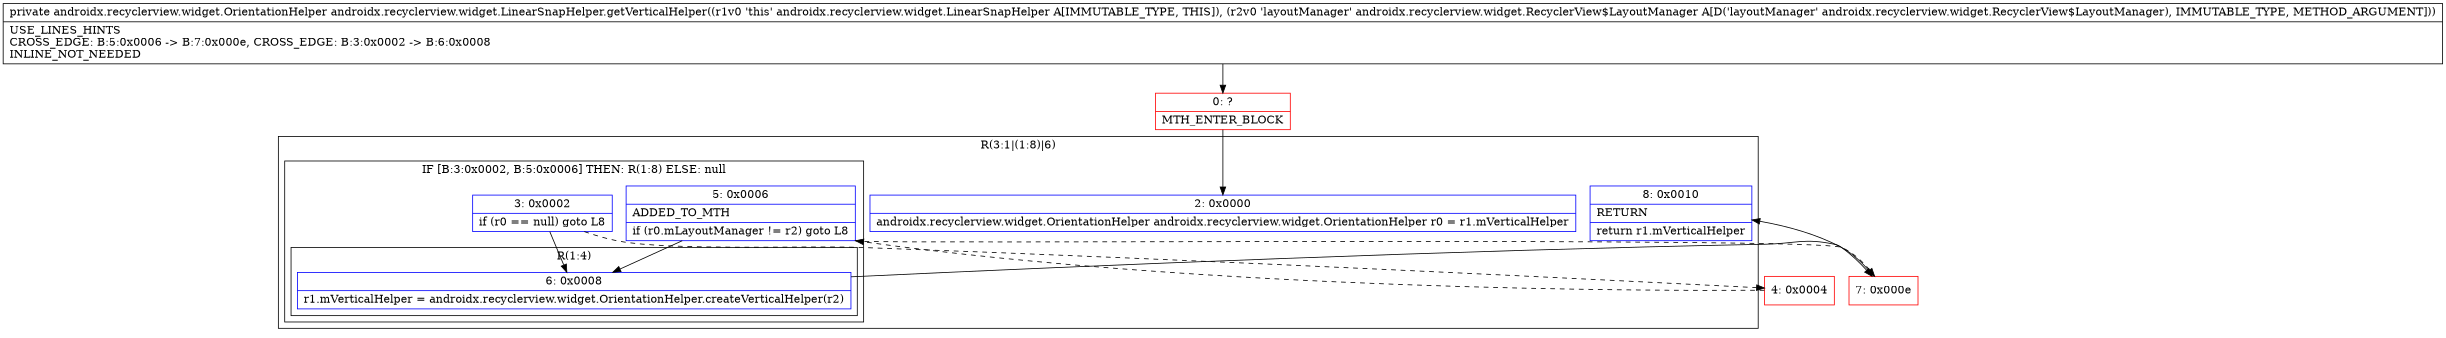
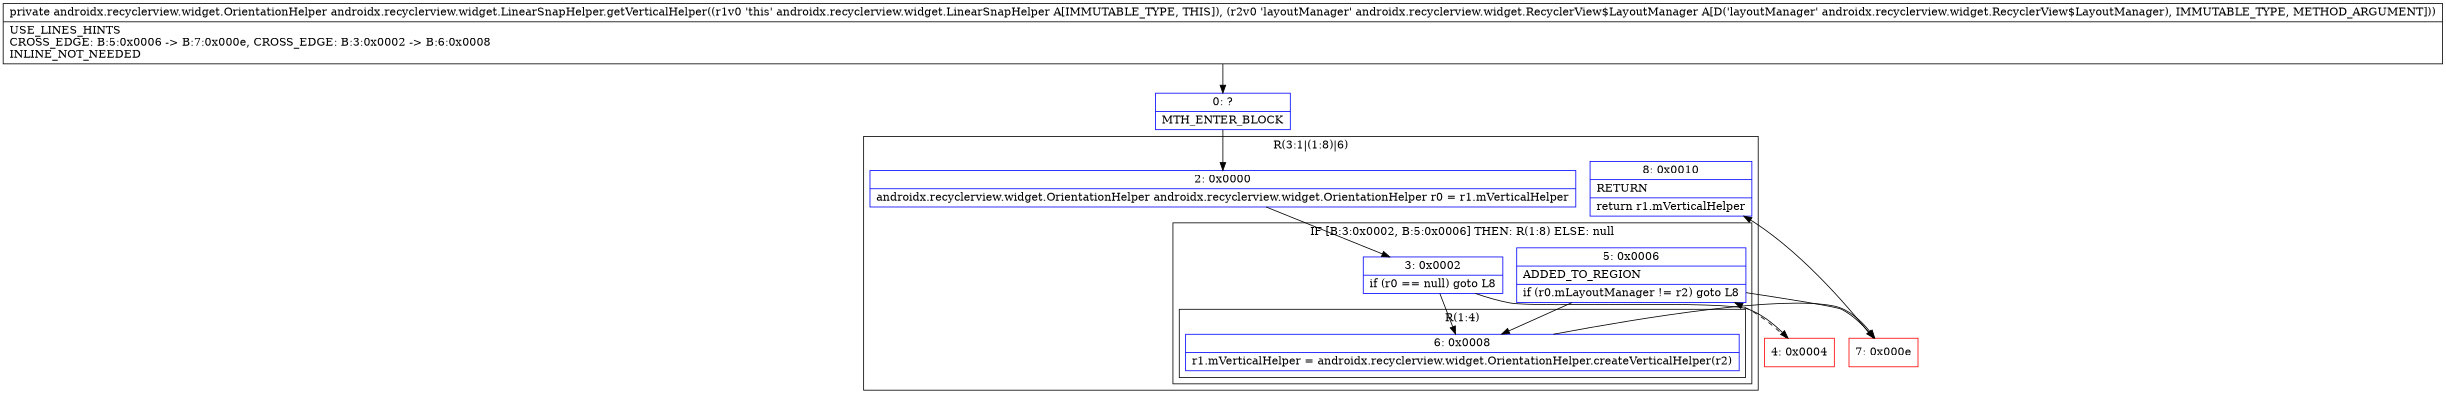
node "0: ?": color red -> blue
node "5: 0x0006": text "ADDED_TO_MTH" -> "ADDED_TO_REGION"
edge "2: 0x0000" -> "3: 0x0002": added
edge "5: 0x0006" -> "7: 0x000e": style dashed -> solid
edge "3: 0x0002" -> "4: 0x0004": style dashed -> solid
